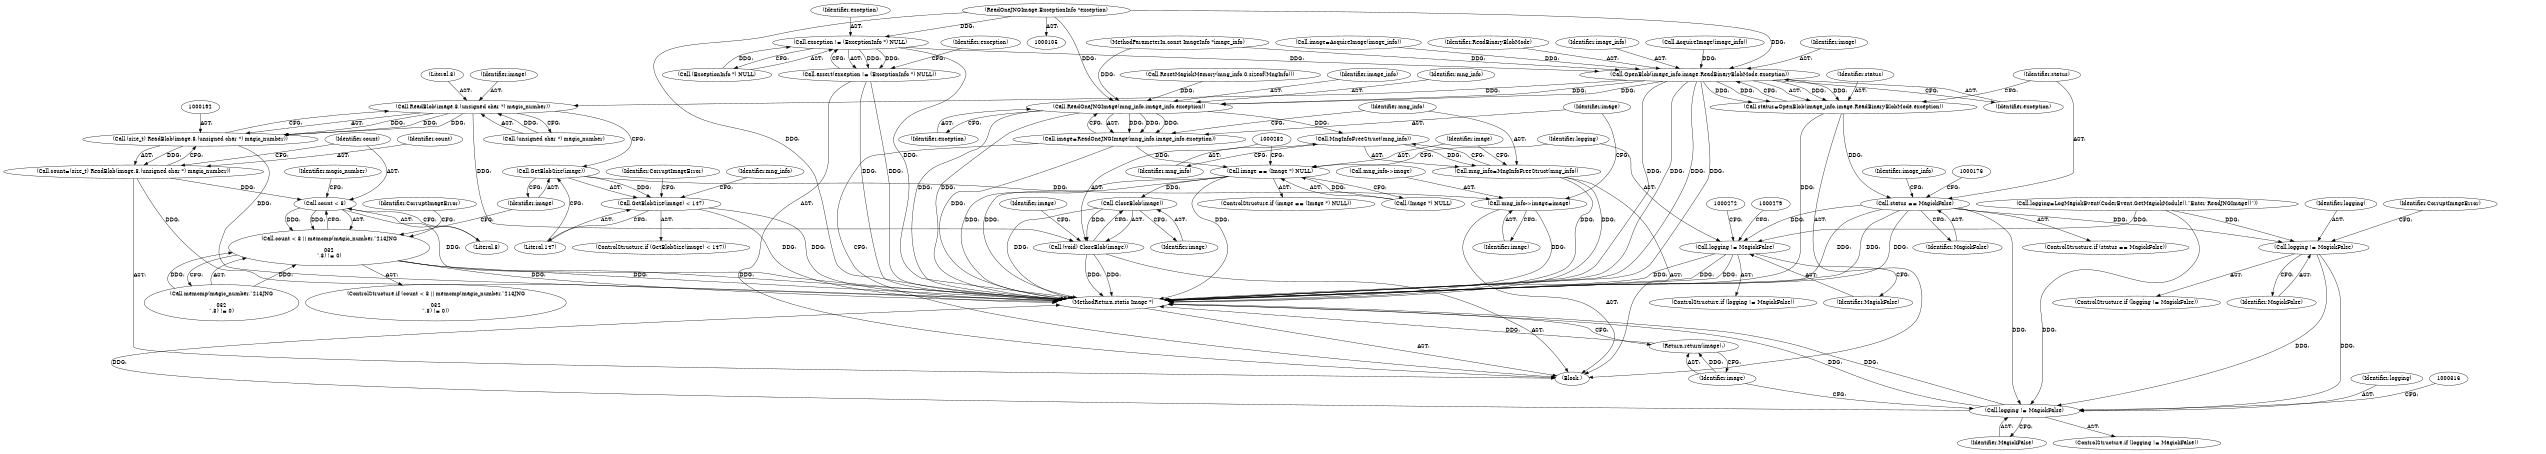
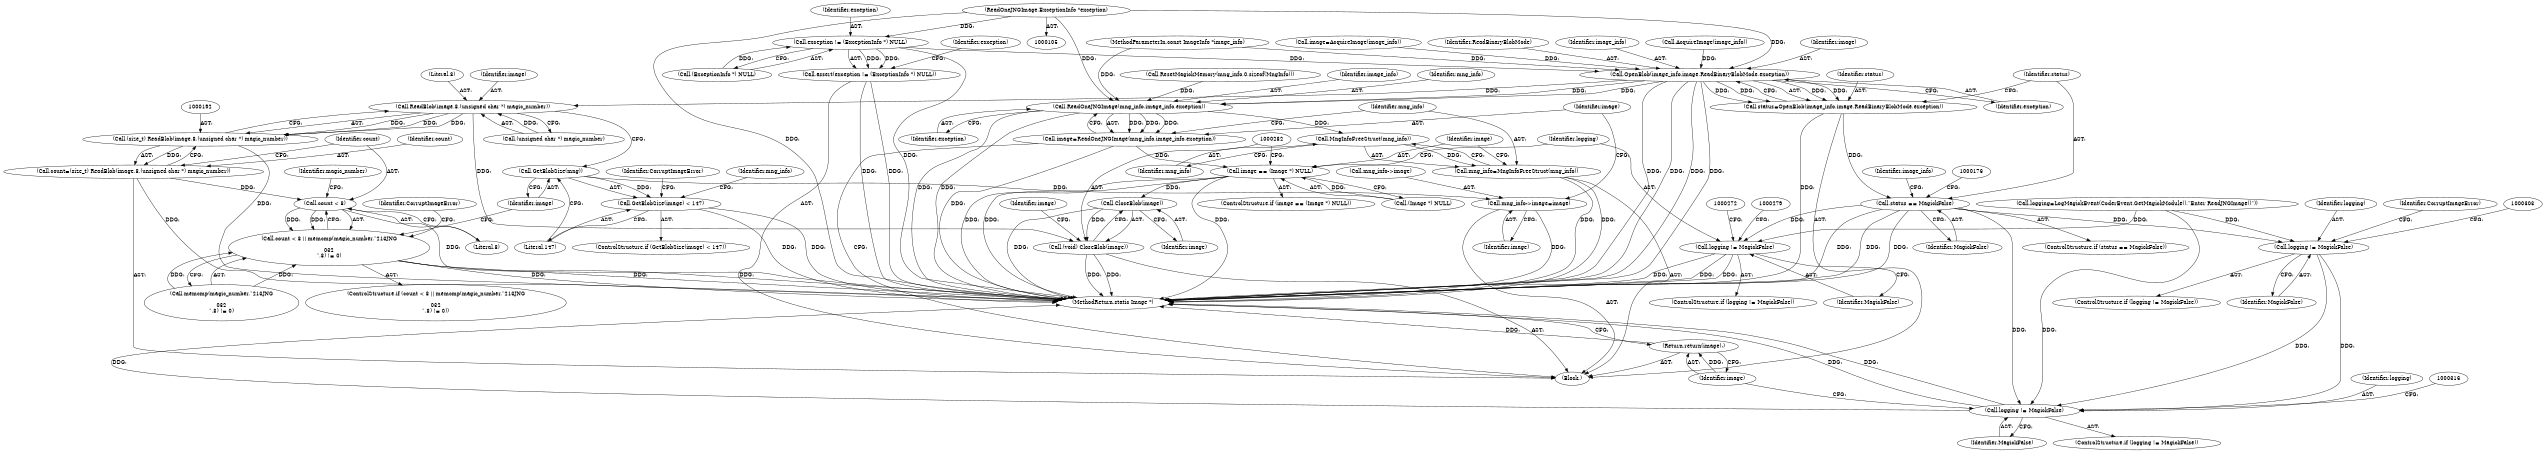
edge "(Call,assert(exception != (ExceptionInfo *) NULL))" -> "(Call,exception != (ExceptionInfo *) NULL)": removed, label "CFG:"
node "(Call,GetBlobSize(image))": label "(Call,GetBlobSize(image))" -> "(Call,GetBlobSize(mng))"
node "1000303": added
edge "(MethodReturn,static Image *)" -> "(Block,)": now "(Return,return(image);)" -> "(Block,)"
